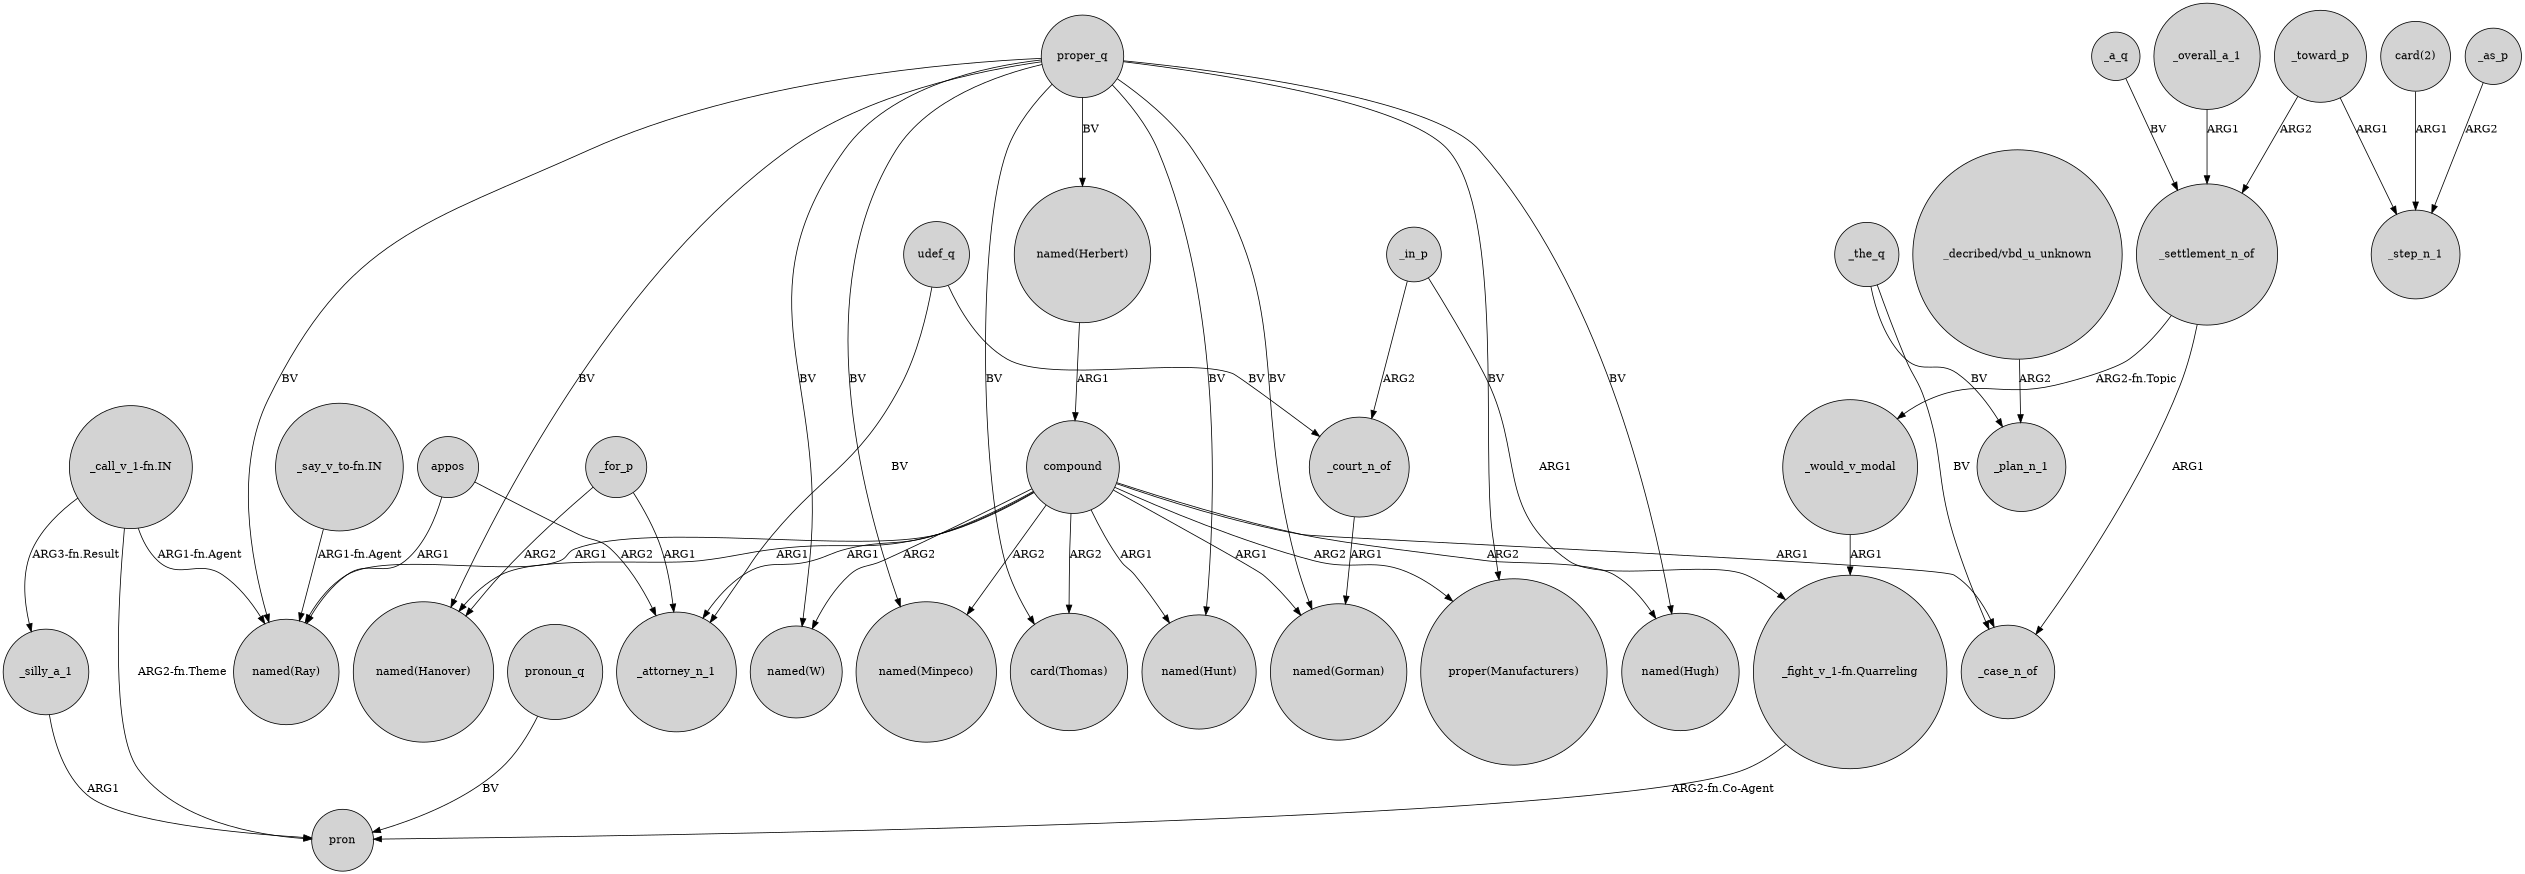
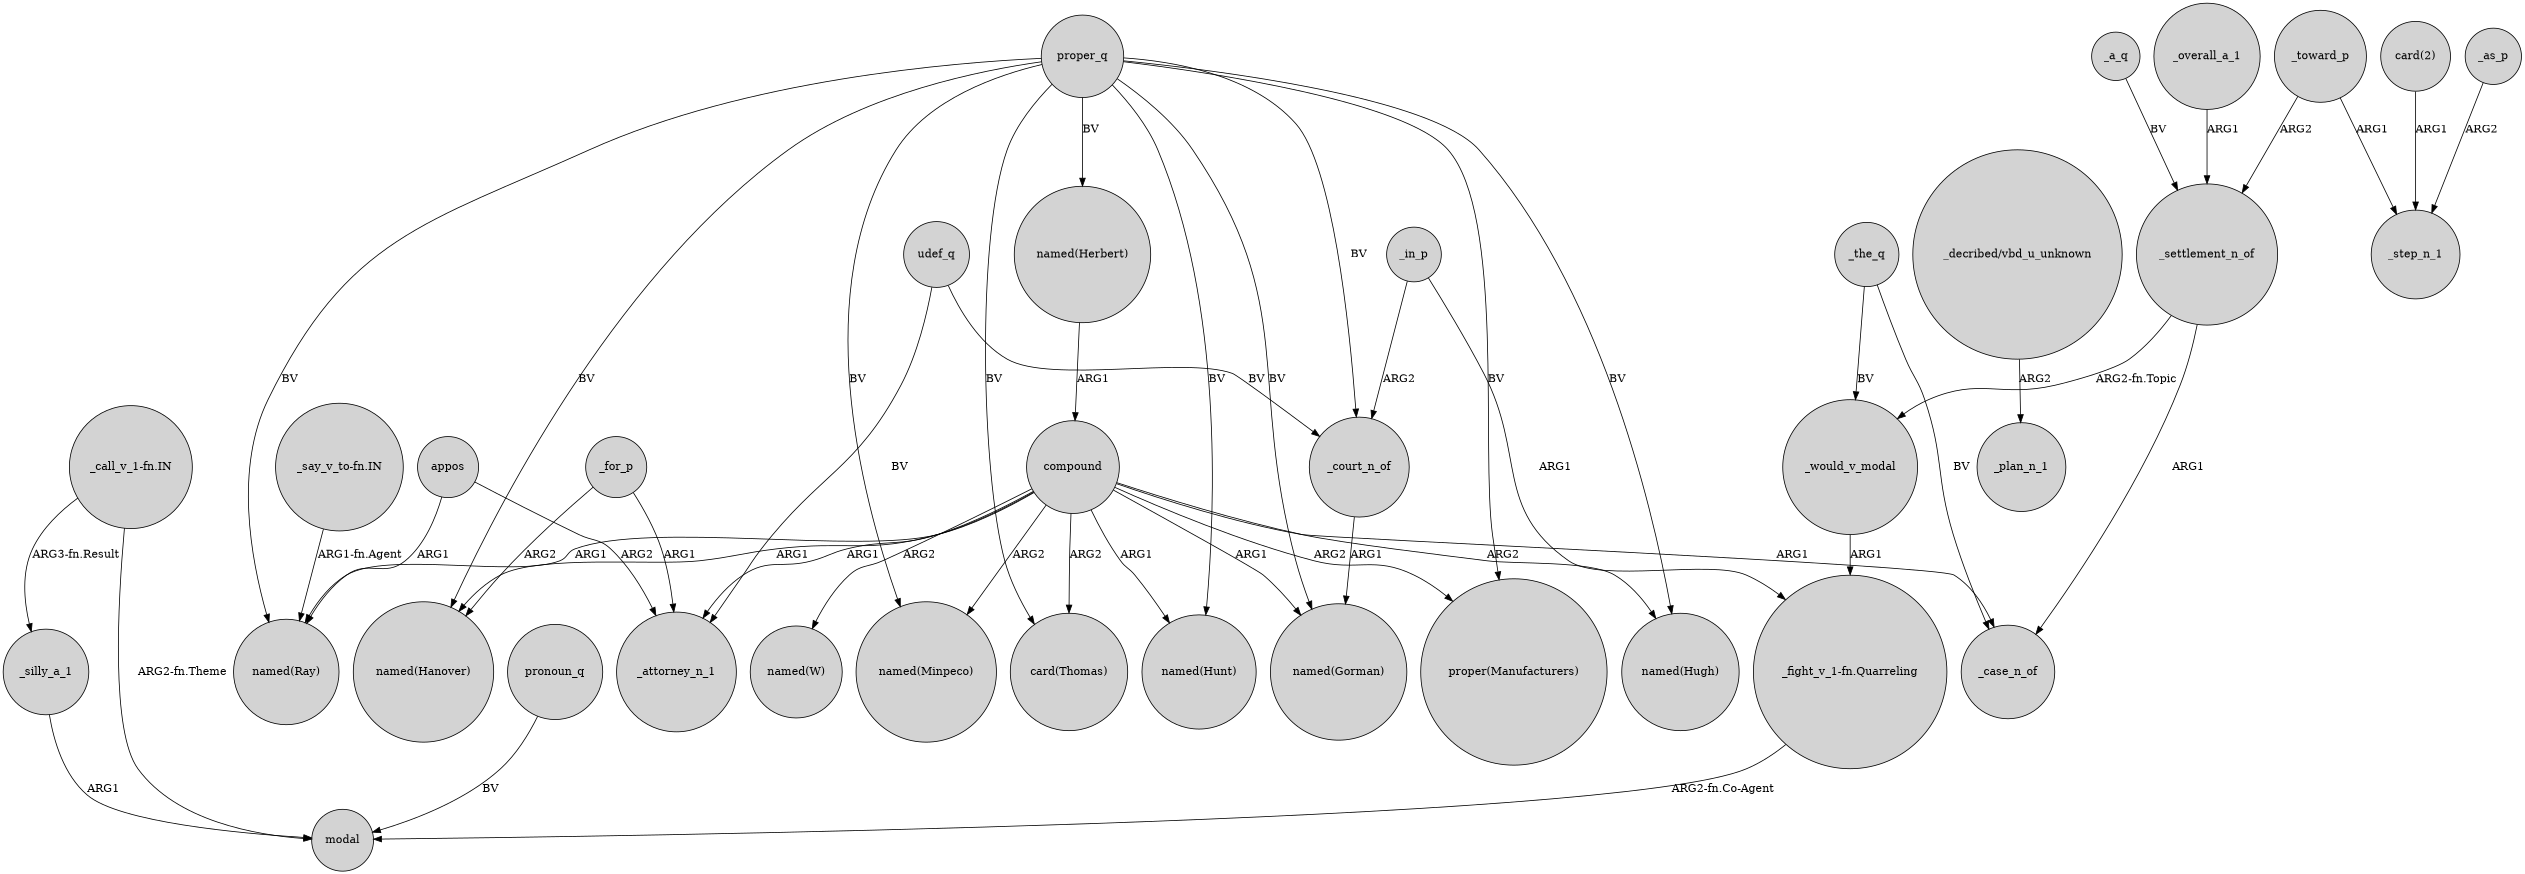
edge "proper_q" -> "named(W)": now "proper_q" -> "_court_n_of"
edge "_the_q" -> "_plan_n_1": now "_the_q" -> "_would_v_modal"
edge "_call_v_1-fn.IN" -> "named(Ray)": removed, label "ARG1-fn.Agent"
node "pron": label "pron" -> "modal"
